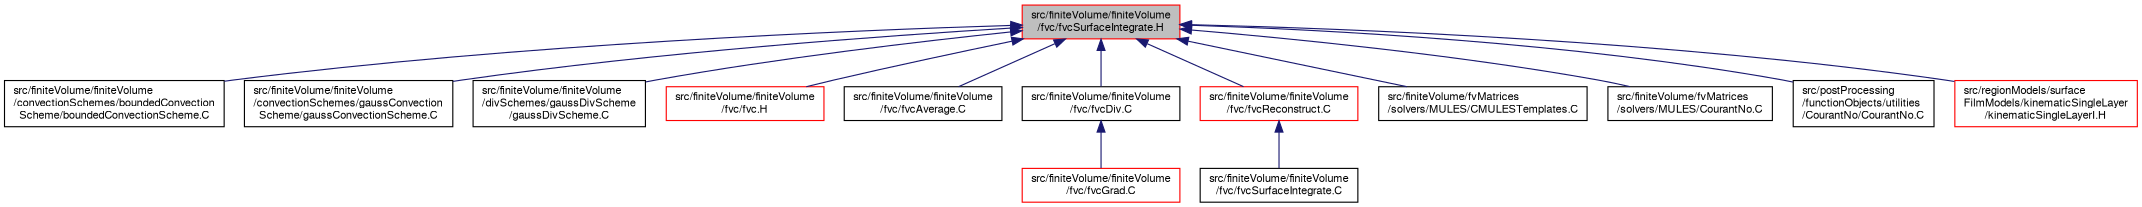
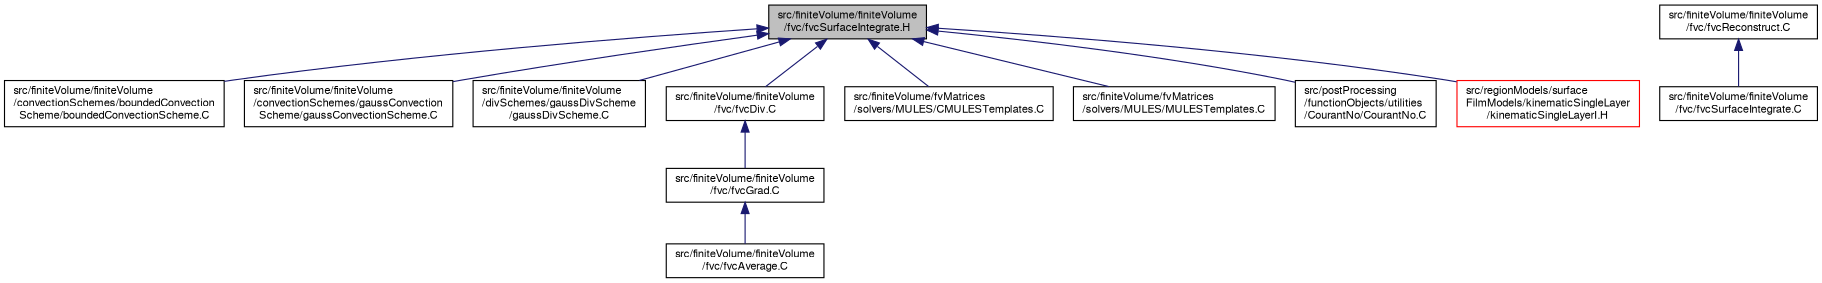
node "src/finiteVolume/finiteVolume /fvc/fvcSurfaceIntegrate.H": color red -> black
edge "src/finiteVolume/finiteVolume /fvc/fvcAverage.C" -> "src/finiteVolume/finiteVolume /fvc/fvcSurfaceIntegrate.H": now "src/finiteVolume/finiteVolume /fvc/fvcAverage.C" -> "src/finiteVolume/finiteVolume /fvc/fvcGrad.C"
edge "src/finiteVolume/finiteVolume /fvc/fvcReconstruct.C" -> "src/finiteVolume/finiteVolume /fvc/fvcSurfaceIntegrate.H": removed
node "src/finiteVolume/finiteVolume /fvc/fvc.H": removed
node "src/finiteVolume/finiteVolume /fvc/fvcReconstruct.C": color red -> black
node "src/finiteVolume/fvMatrices /solvers/MULES/CourantNo.C": label "src/finiteVolume/fvMatrices /solvers/MULES/CourantNo.C" -> "src/finiteVolume/fvMatrices /solvers/MULES/MULESTemplates.C"
node "src/finiteVolume/finiteVolume /fvc/fvcGrad.C": color red -> black
